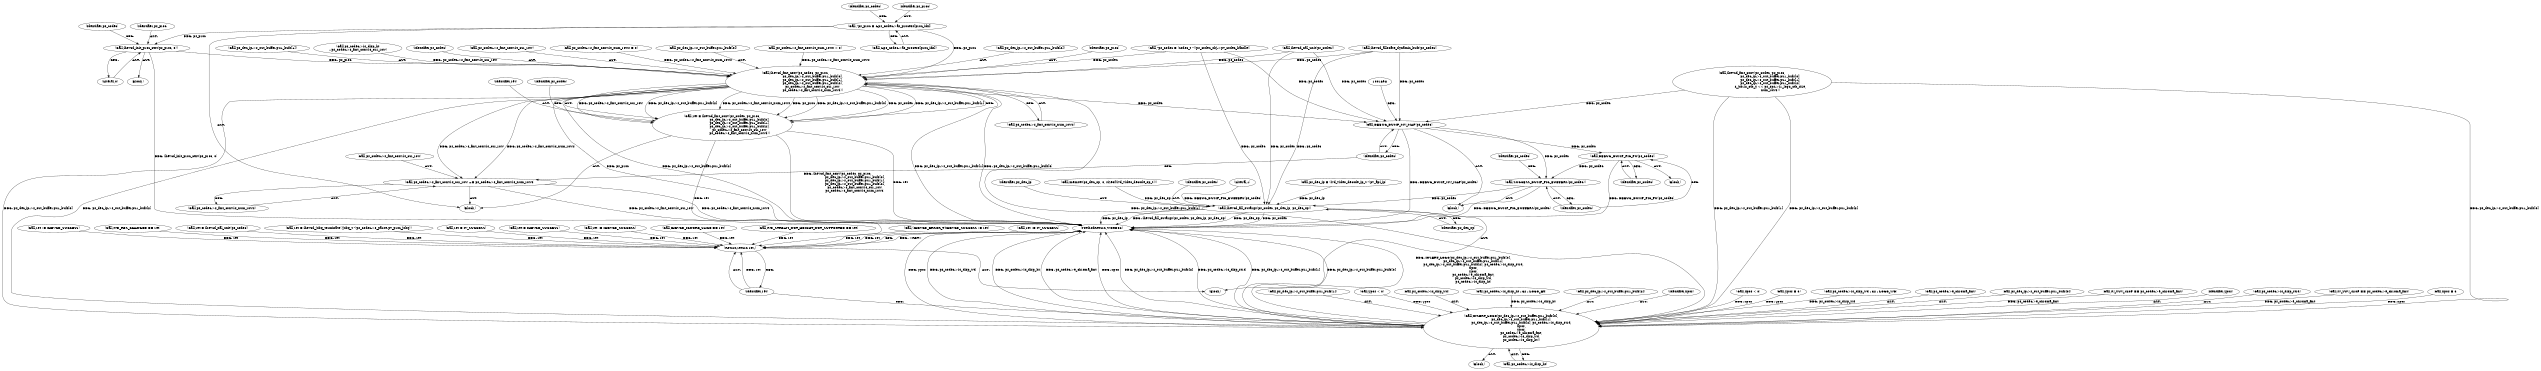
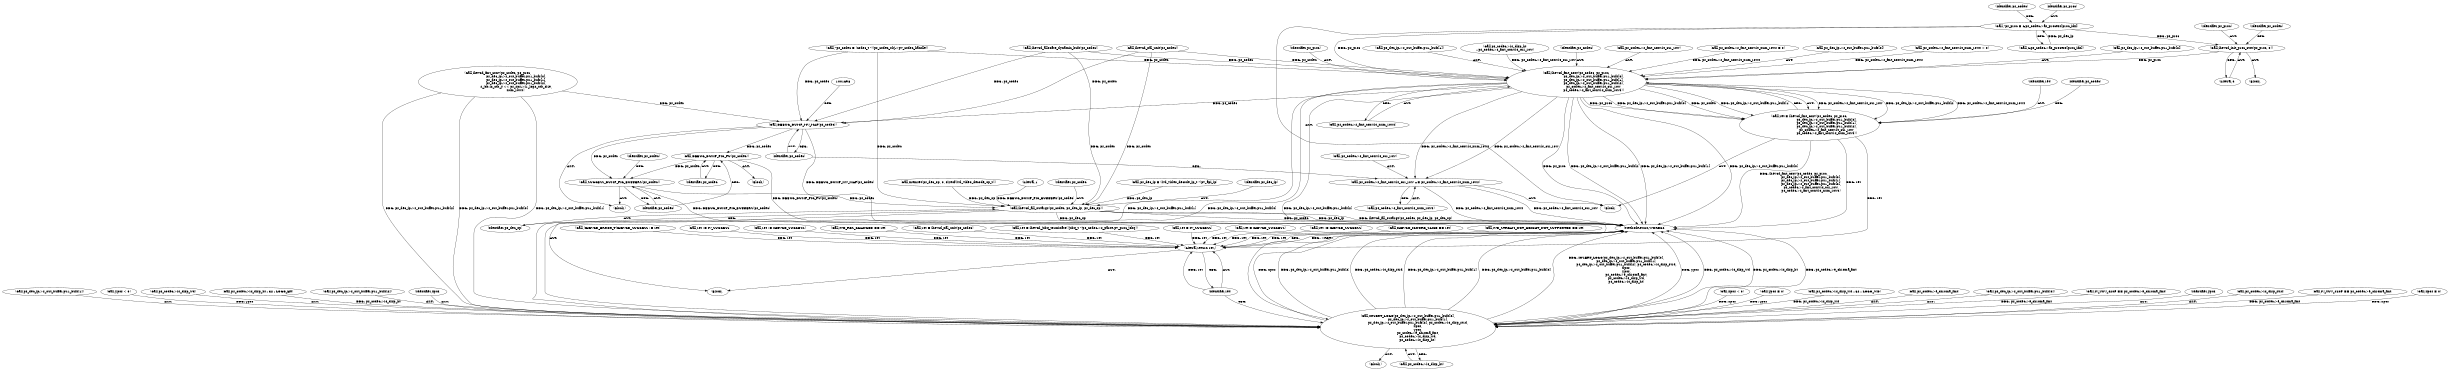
edge "(Call,&ps_codec->as_process[proc_idx])" -> "(Call,*ps_proc = &ps_codec->as_process[proc_idx])": label "AST: " -> "DDG: ps_dec_ip"
edge "(Call,ihevcd_init_proc_ctxt(ps_proc, 0))" -> "(MethodReturn,WORD32)": removed, label "DDG: ihevcd_init_proc_ctxt(ps_proc, 0)"
node "(Return,return ret;)": label "(Return,return ret;)" -> "(Literal,return ret;)"
